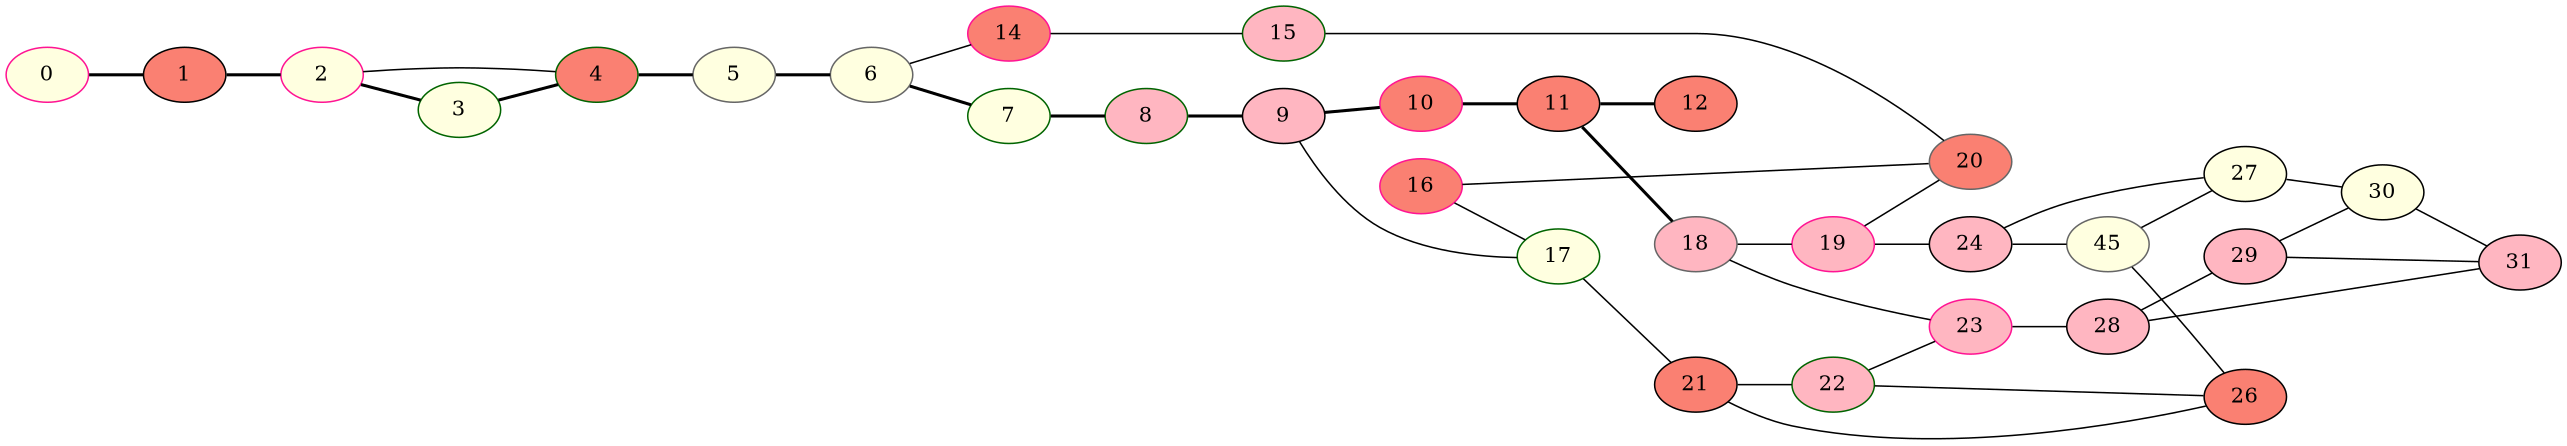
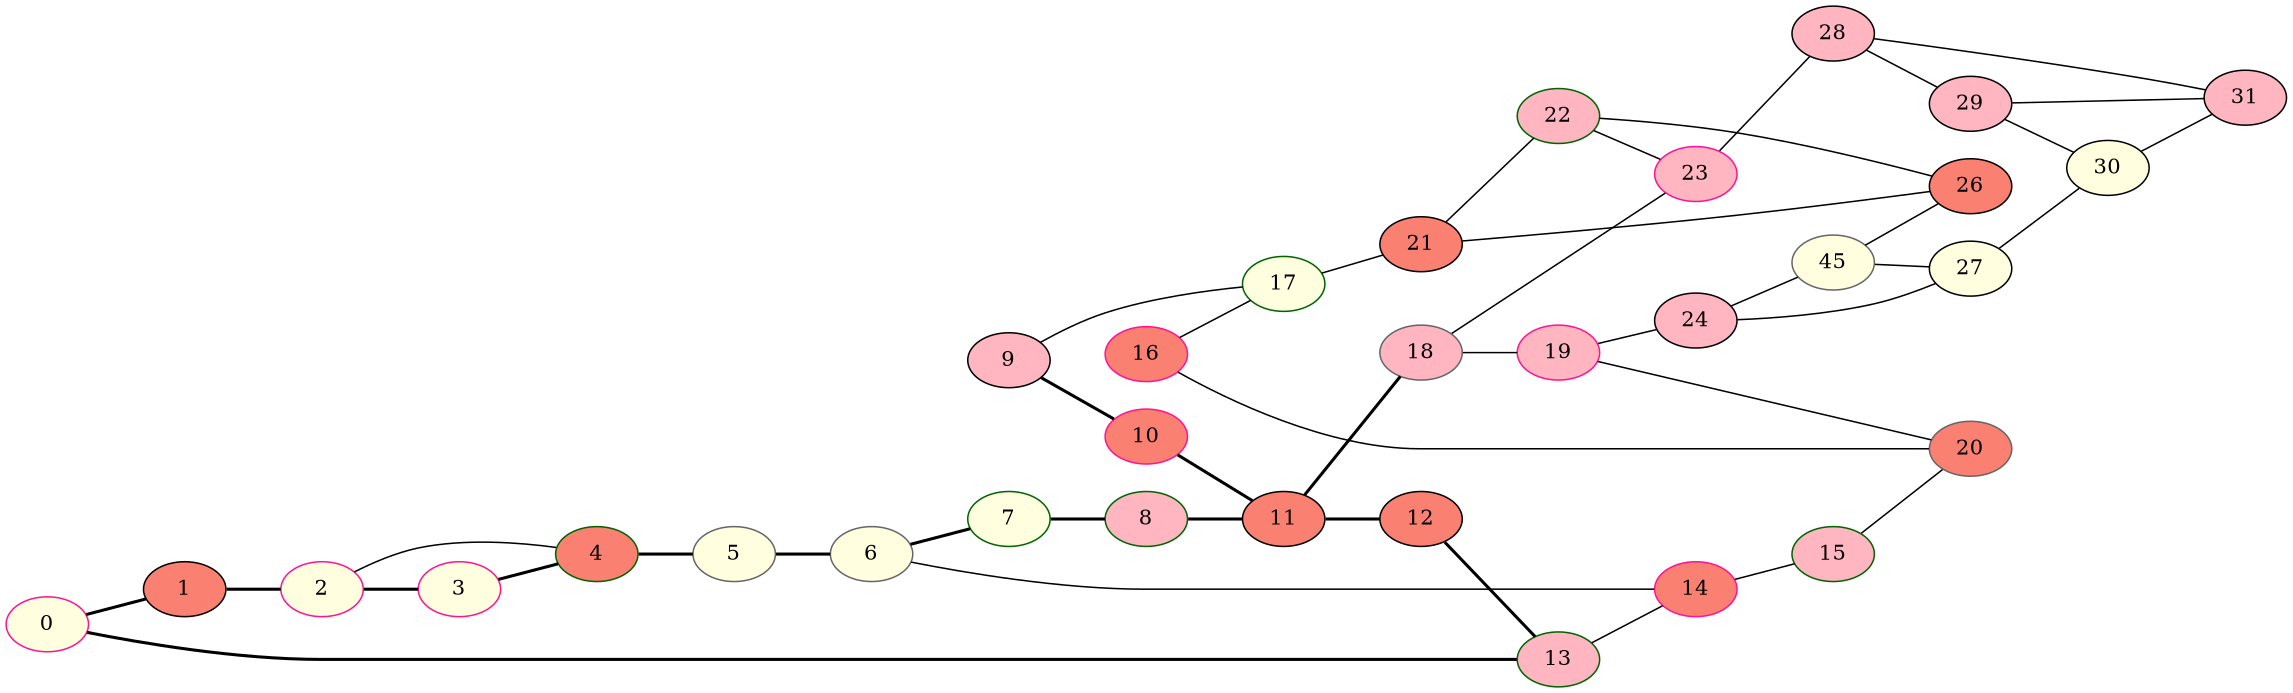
node "3": color darkgreen -> deeppink
edge "8" -- "9": now "8" -- "11"
node "13": added
